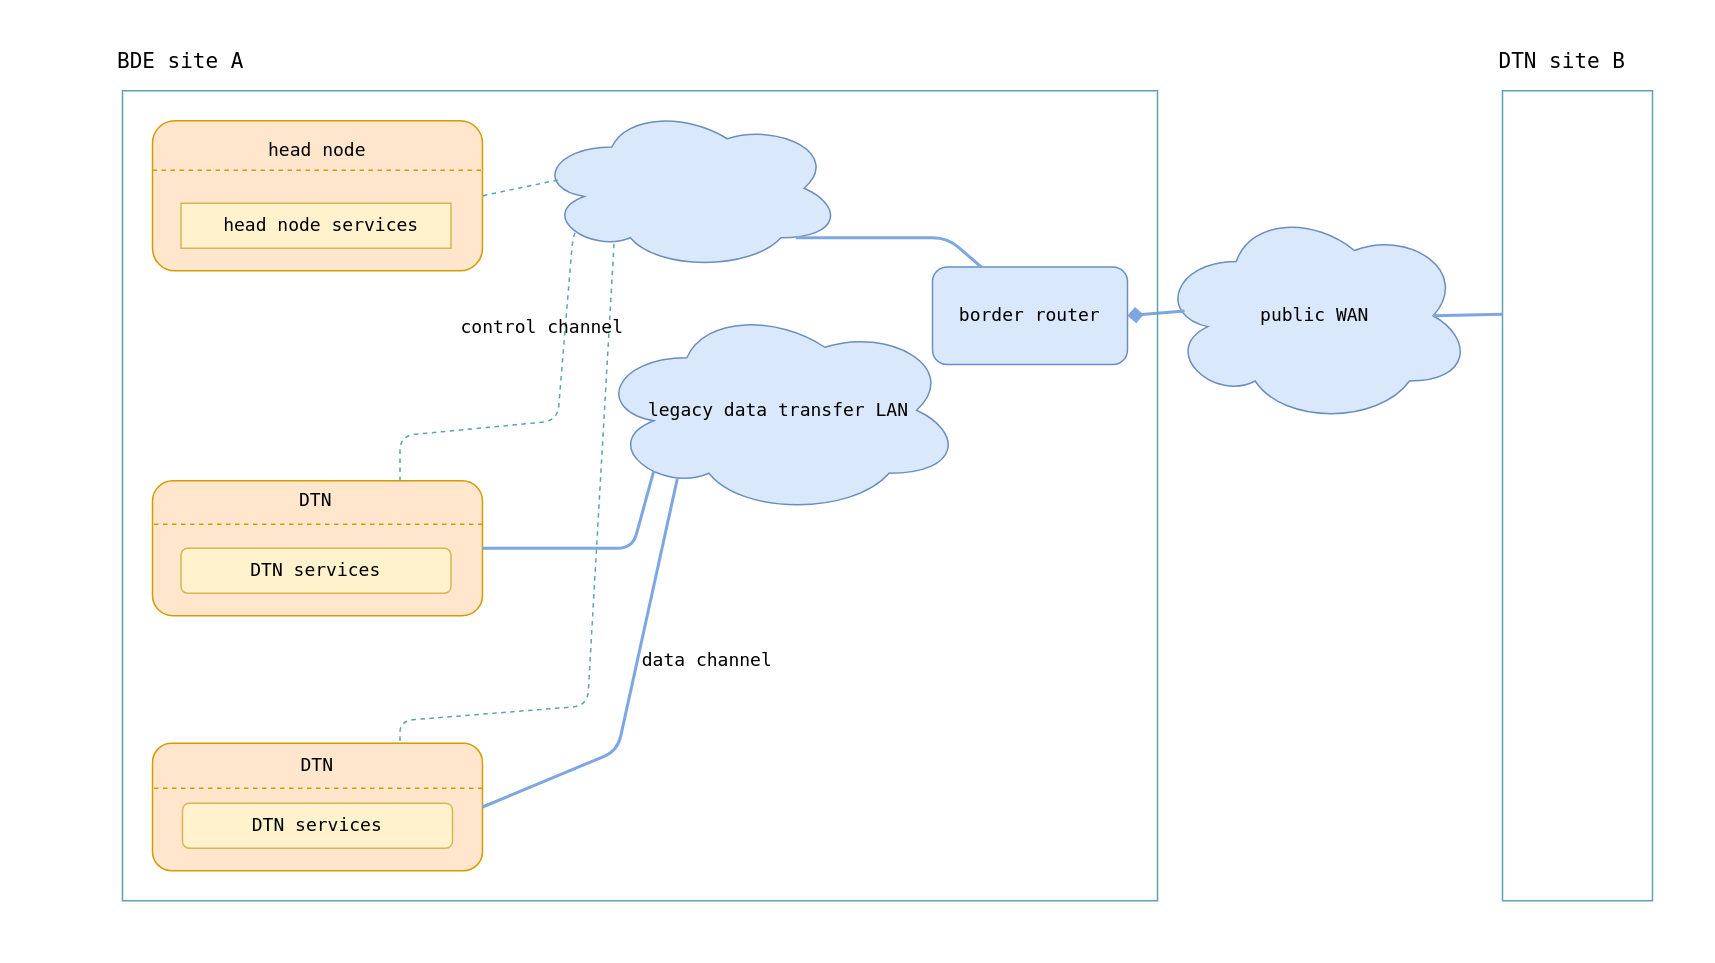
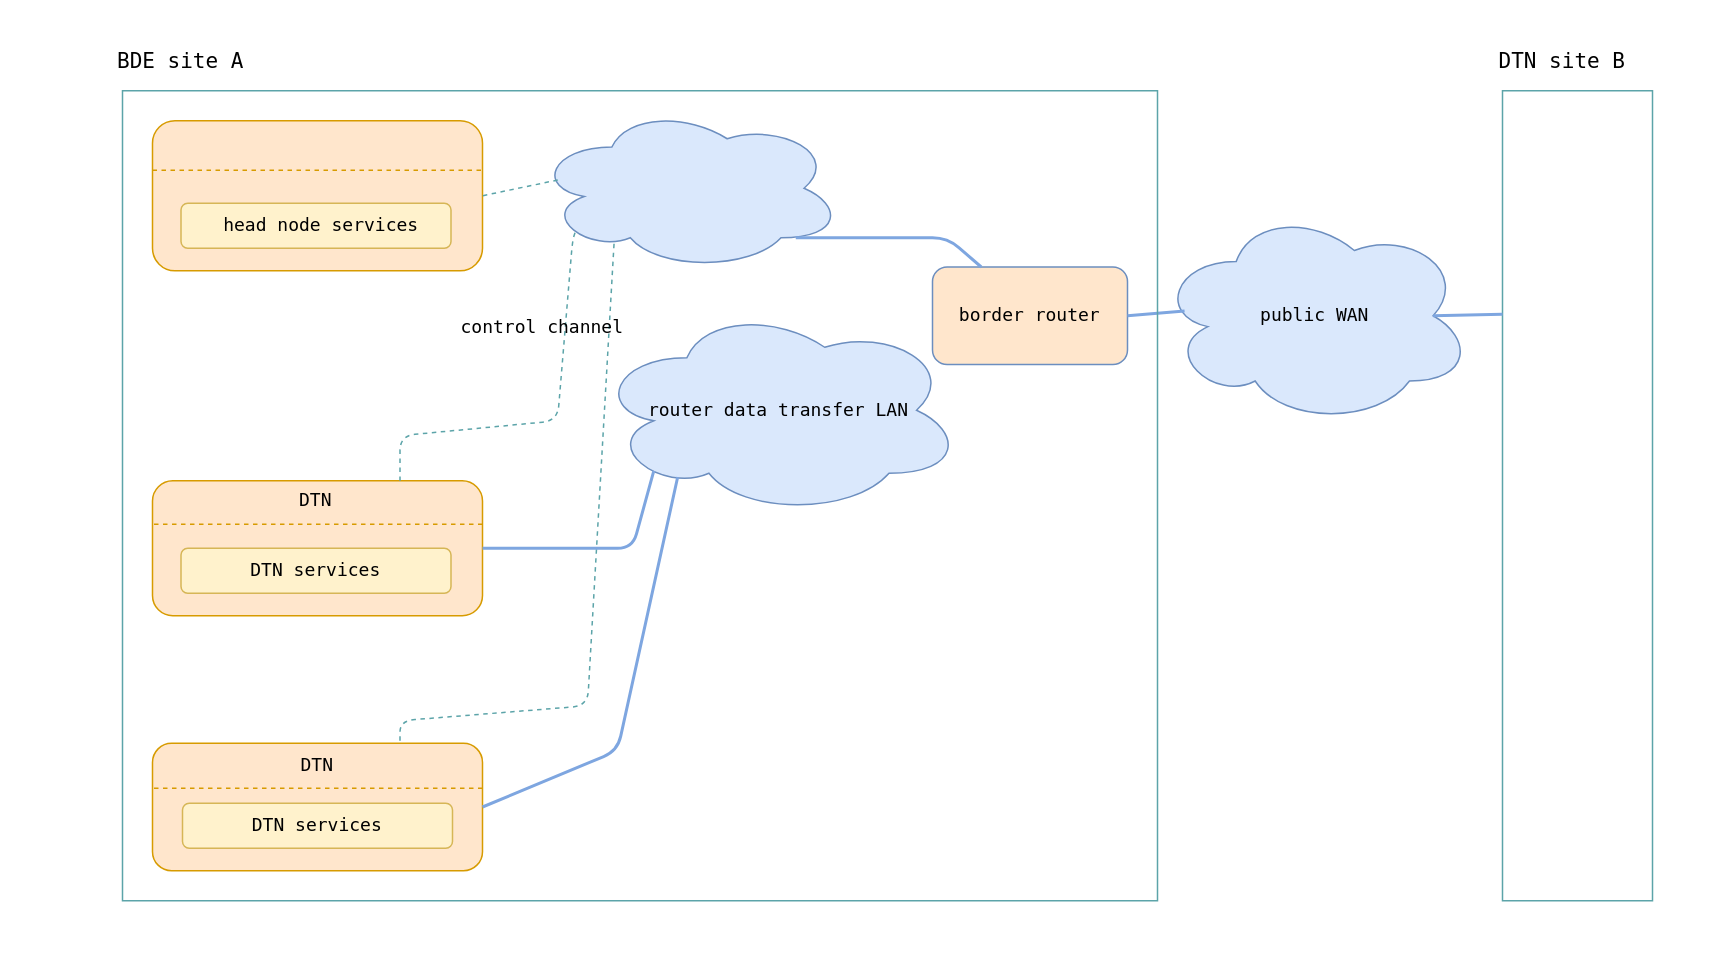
node "head node": removed
node "head node services": shape rectangle -> rounded rectangle
edge "public WAN" -> "border router": arrowhead diamond -> none
node "border router": fillcolor #dae8fc -> #ffe6cc
node "legacy data transfer LAN": label "legacy data transfer LAN" -> "router data transfer LAN"
node "data channel": removed
